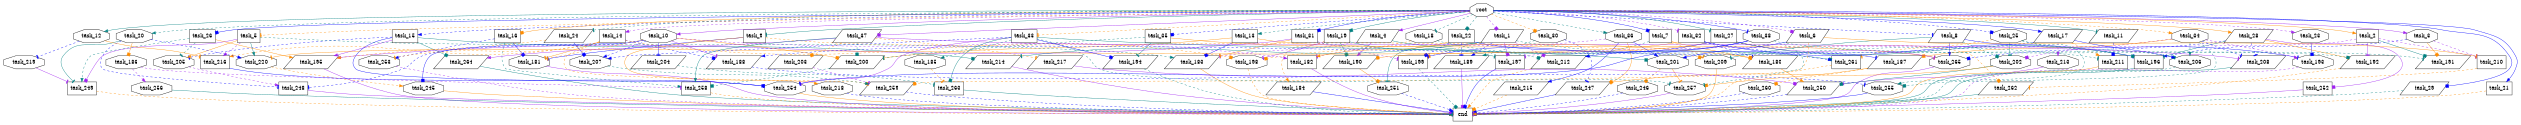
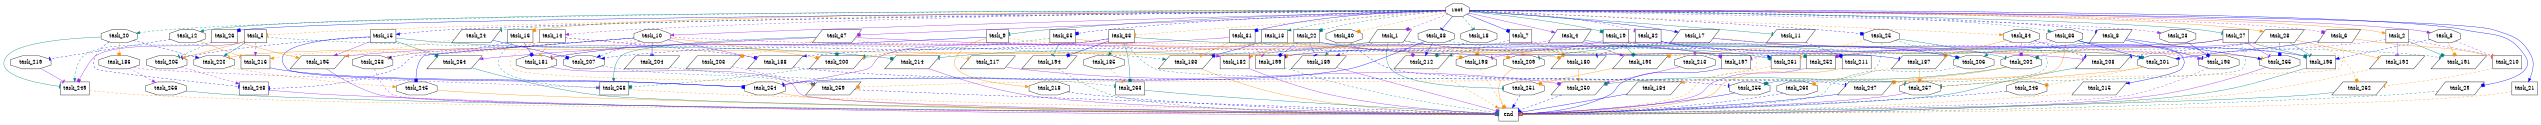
edge "task_31" -> "task_192": now "task_31" -> "task_252"
